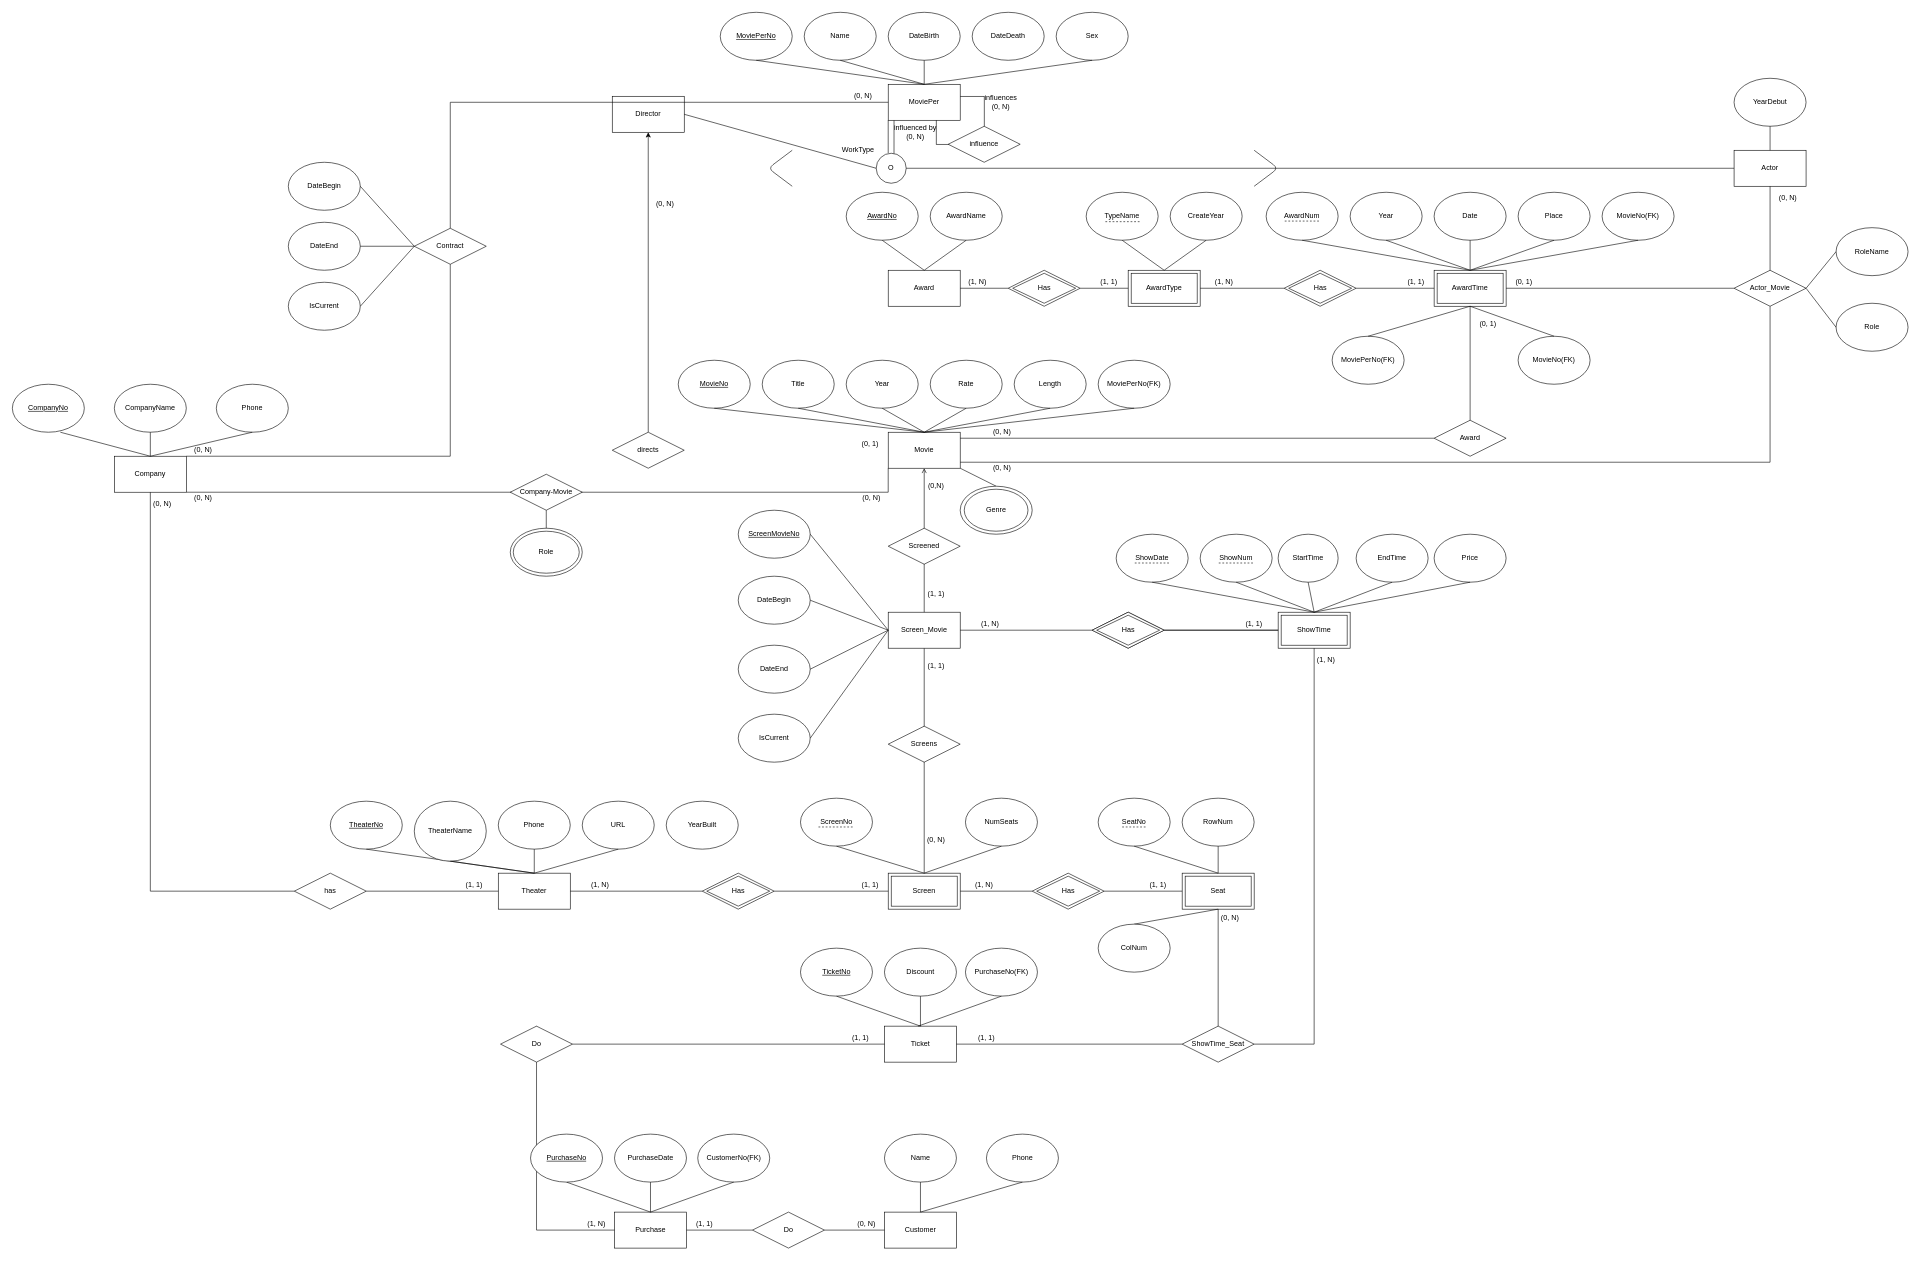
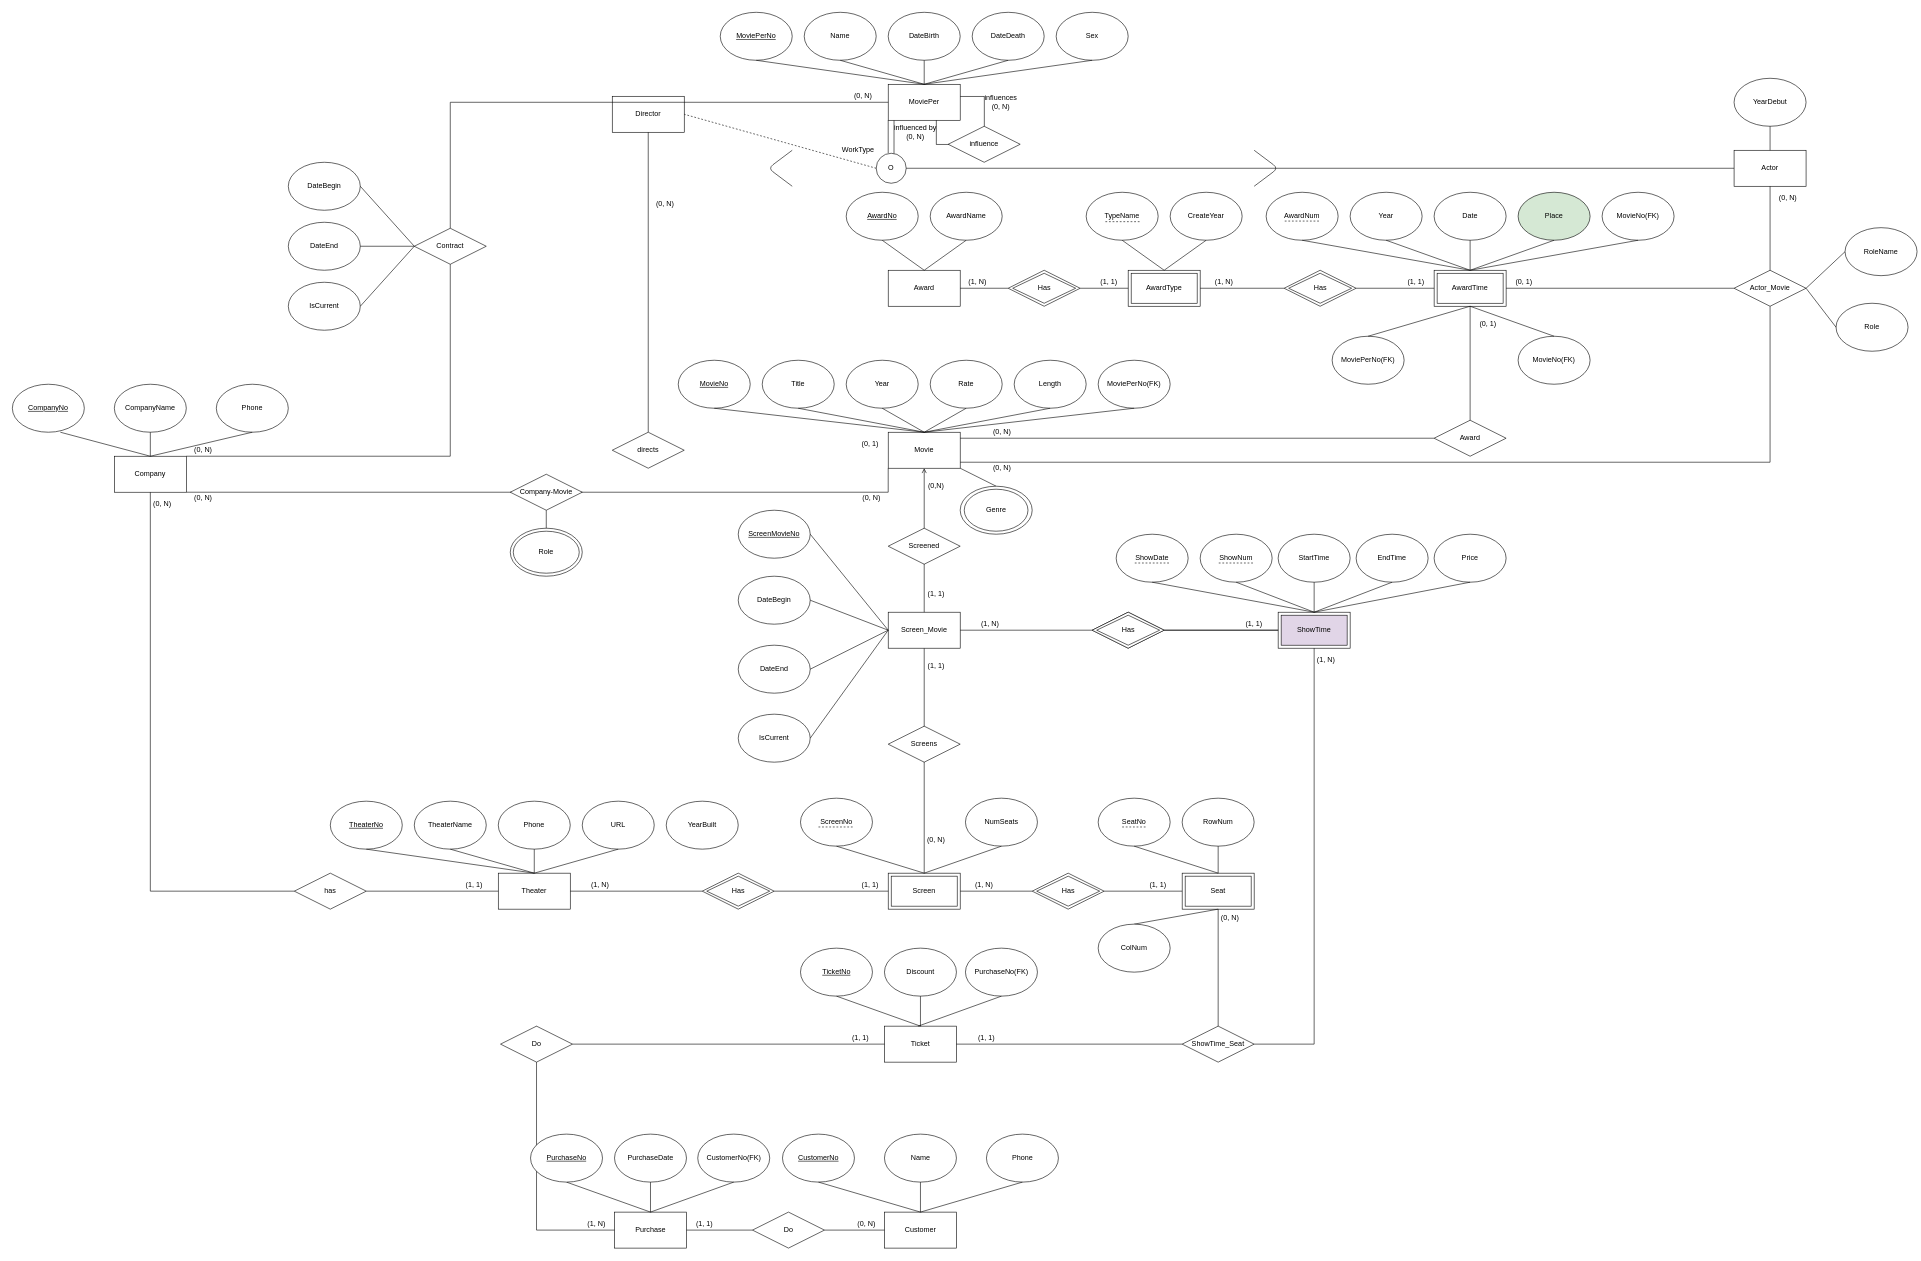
edge "DateDeath" -- "MoviePer": added
edge "directs" -> "Director": arrowhead classic -> none
edge "Director" -- "O": style solid -> dashed
node "Place": fillcolor #ffffff -> #d5e8d4
node "RoleName": moved (1872, 252) -> (1881, 252)
node "StartTime": size 60x48 -> 72x48
node "ShowTime": fillcolor #ffffff -> #e1d5e7
node "TheaterName": size 72x60 -> 72x48
node "CustomerNo": added
edge "CustomerNo" -- "Customer": added
